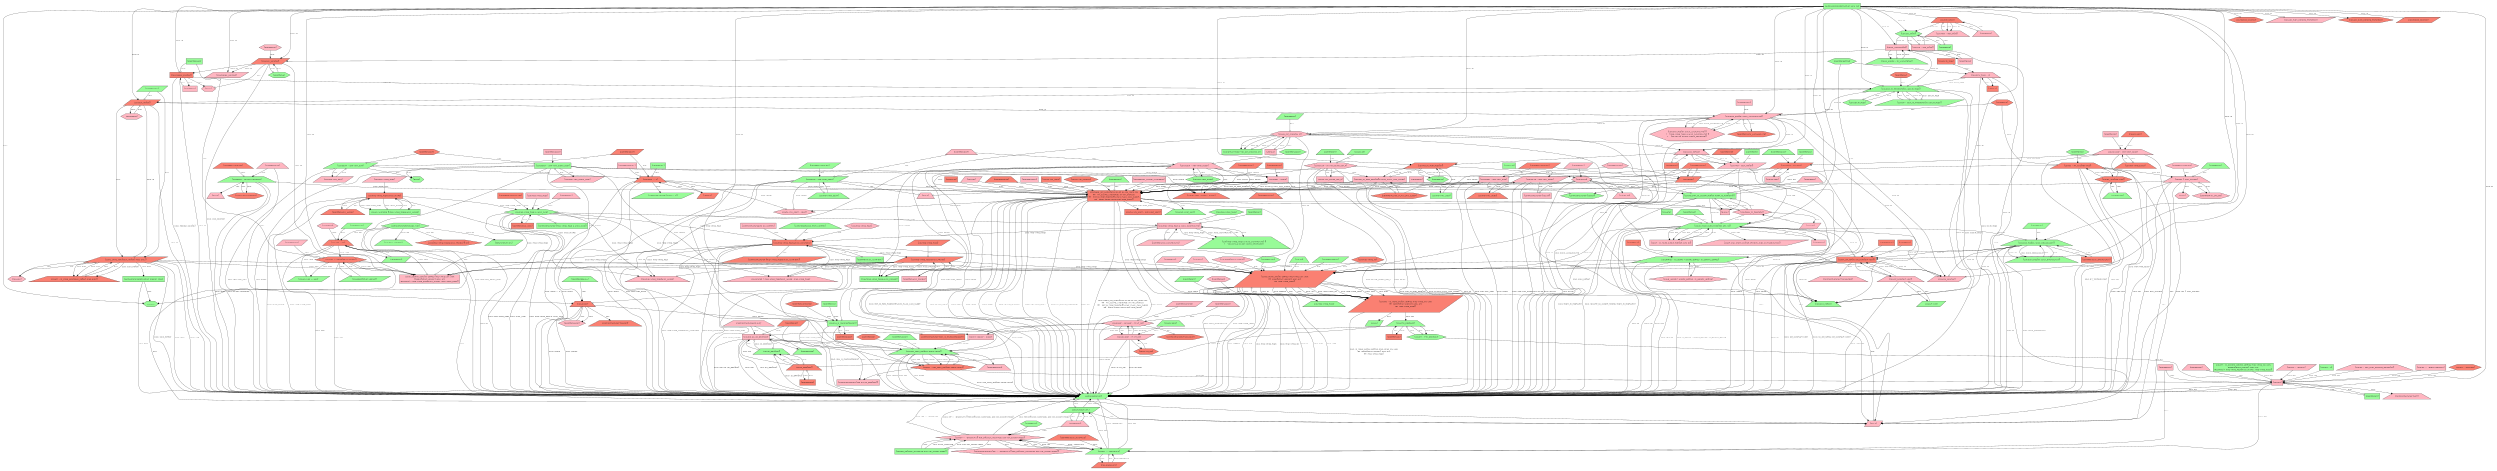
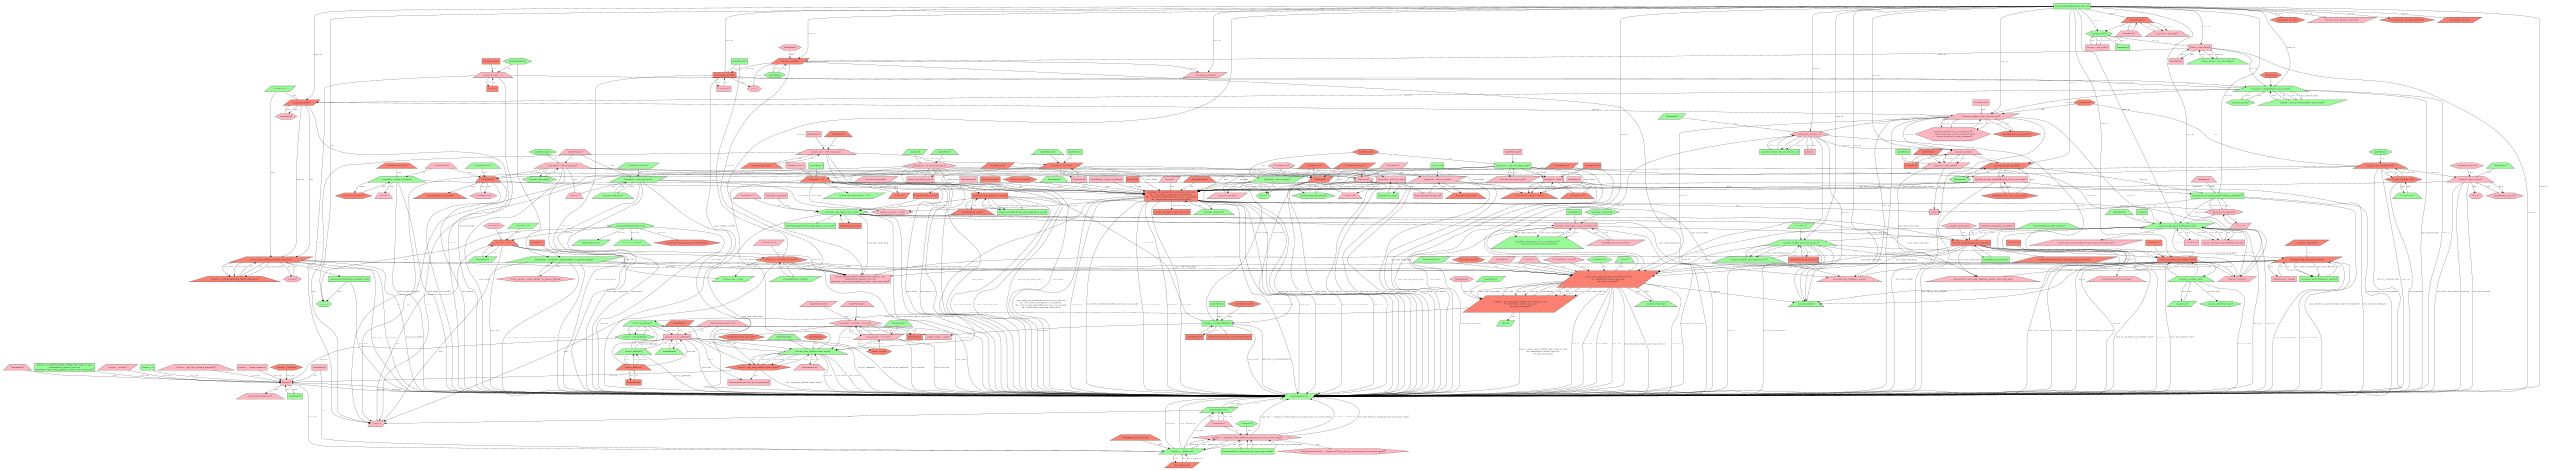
edge "(Call,dport = usin->sin_port)" -> "(Call,dport == 0)": now "(Call,dport = usin->sin_port)" -> "(Identifier,EOPNOTSUPP)"
node "(Call,dst_clone(&rt->dst))": fillcolor lightpink -> palegreen
node "(Call,dst_confirm(&rt->dst))": added
